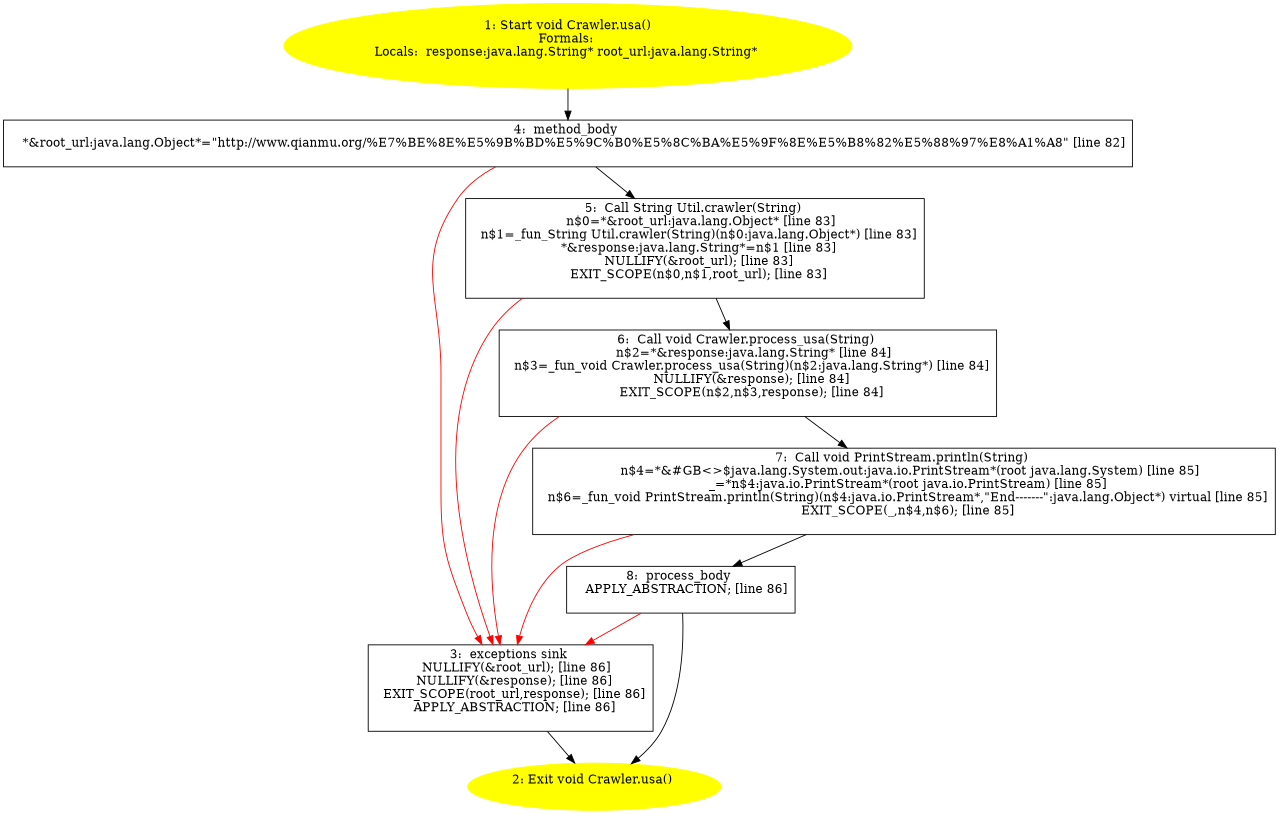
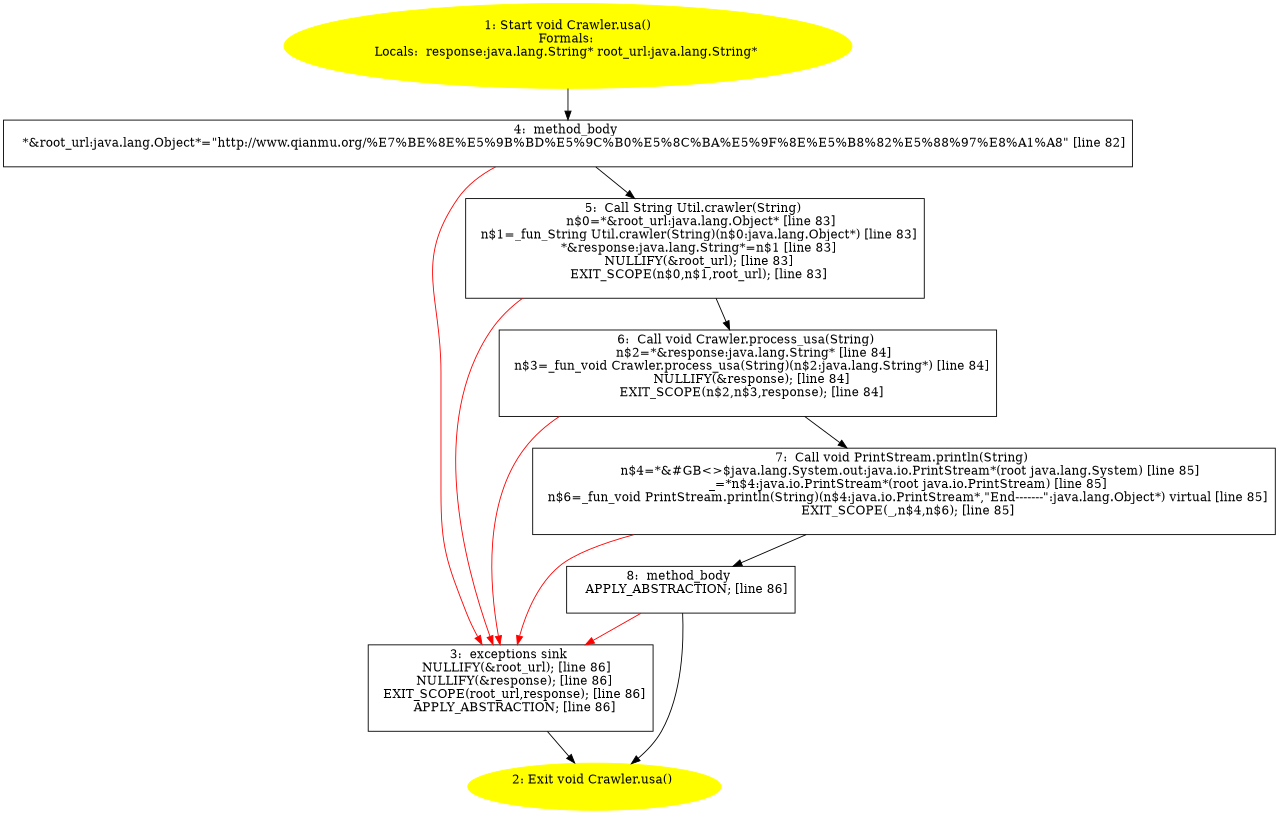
node "8:  process_body APPLY_ABSTRACTION; [line 86]": label "8:  process_body APPLY_ABSTRACTION; [line 86]" -> "8:  method_body APPLY_ABSTRACTION; [line 86]"
